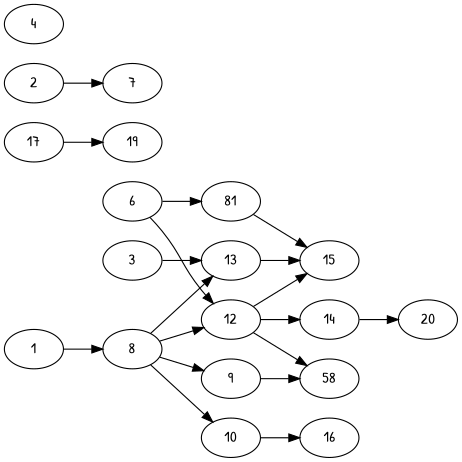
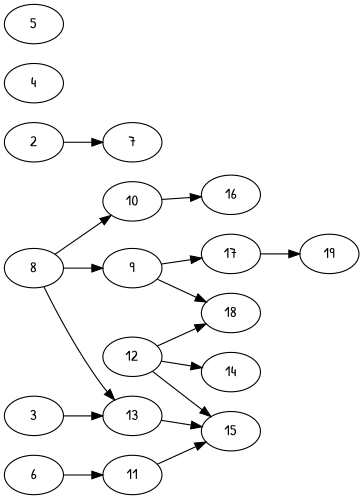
node "5": added
node "81": label "81" -> "11"
edge "6" -> "12": removed
edge "9" -> "17": added
node "20": removed
edge "8" -> "12": removed
node "1": removed
node "58": label "58" -> "18"
